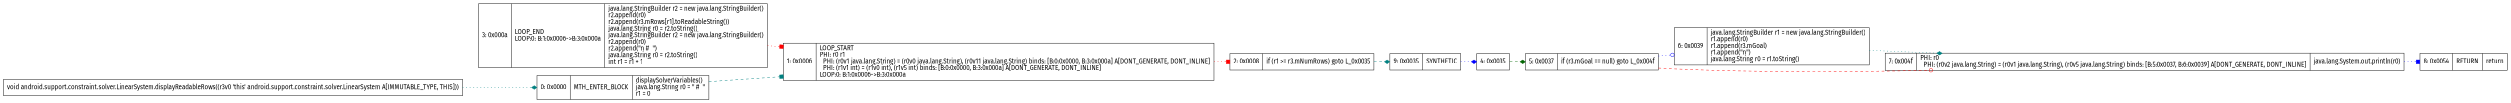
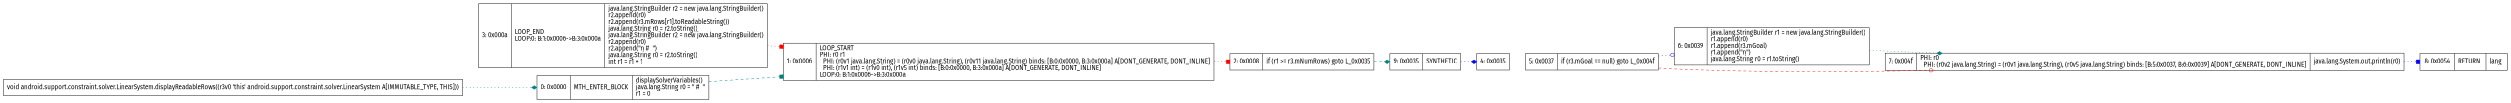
edge "4: 0x0035" -> "5: 0x0037": removed
node "8: 0x0054": text "return" -> "lang"
